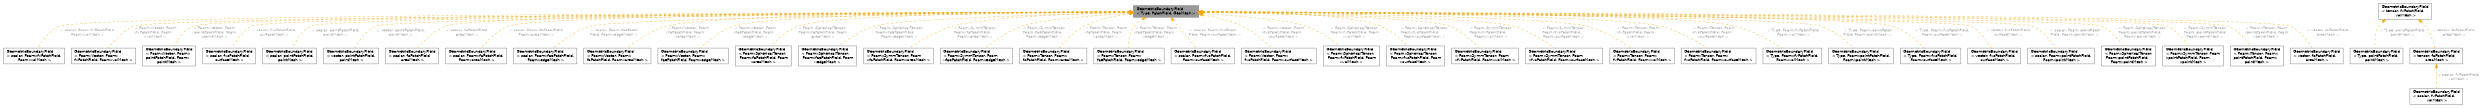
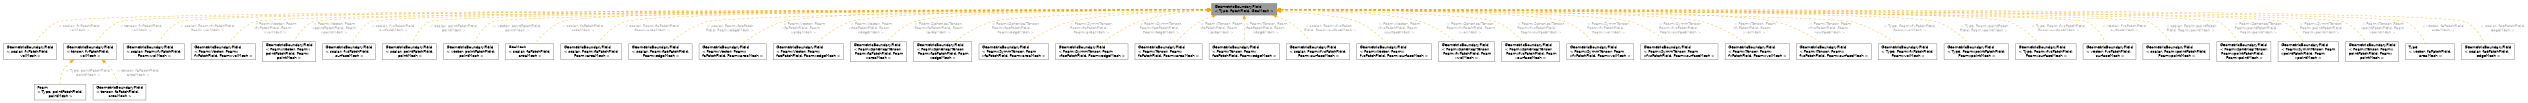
edge "GeometricBoundaryField < tensor, fvPatchField, volMesh >" -> "GeometricBoundaryField < Type, PatchField, GeoMesh >": added, label "< tensor, fvPatchField, volMesh >"
node "GeometricBoundaryField < scalar, faePatchField, edgeMesh >": added
node "GeometricBoundaryField < scalar, faPatchField, areaMesh >": label "GeometricBoundaryField < scalar, faPatchField, areaMesh >" -> "GeoMesh < scalar, faPatchField, areaMesh >"
node "GeometricBoundaryField < vector, faPatchField, areaMesh >": label "GeometricBoundaryField < vector, faPatchField, areaMesh >" -> "Type < vector, faPatchField, areaMesh >"
node "GeometricBoundaryField < Type, pointPatchField, pointMesh >": label "GeometricBoundaryField < Type, pointPatchField, pointMesh >" -> "Foam < Type, pointPatchField, pointMesh >"
edge "GeometricBoundaryField < scalar, fvPatchField, volMesh >" -> "GeometricBoundaryField < tensor, faPatchField, areaMesh >": now "GeometricBoundaryField < scalar, fvPatchField, volMesh >" -> "GeometricBoundaryField < Type, PatchField, GeoMesh >"
